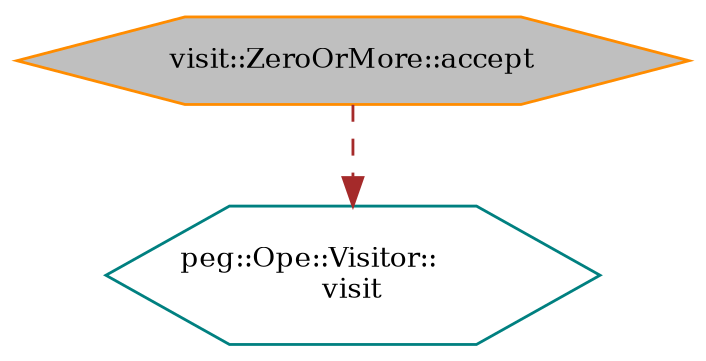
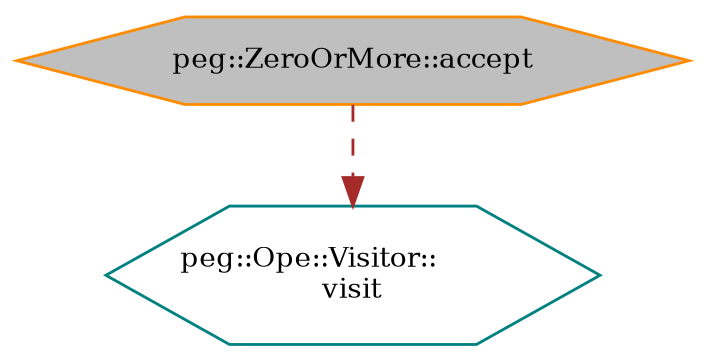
node "visit::ZeroOrMore::accept": label "visit::ZeroOrMore::accept" -> "peg::ZeroOrMore::accept"
